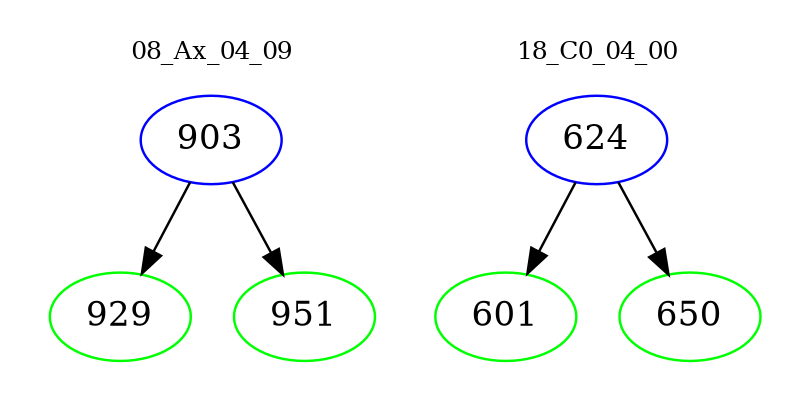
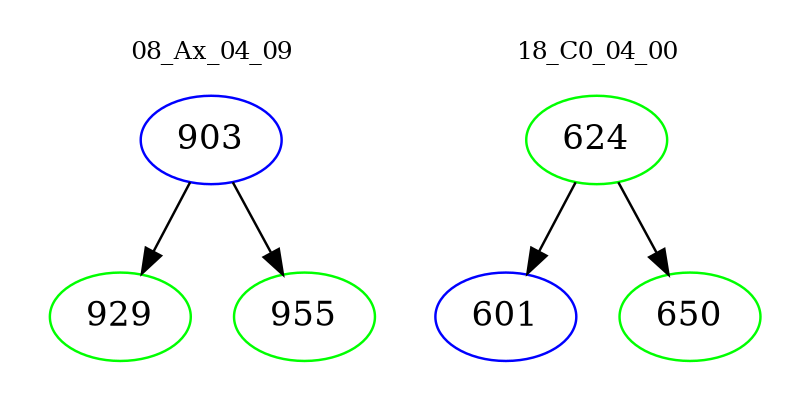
node "624": color blue -> green
node "951": label "951" -> "955"
node "601": color green -> blue
